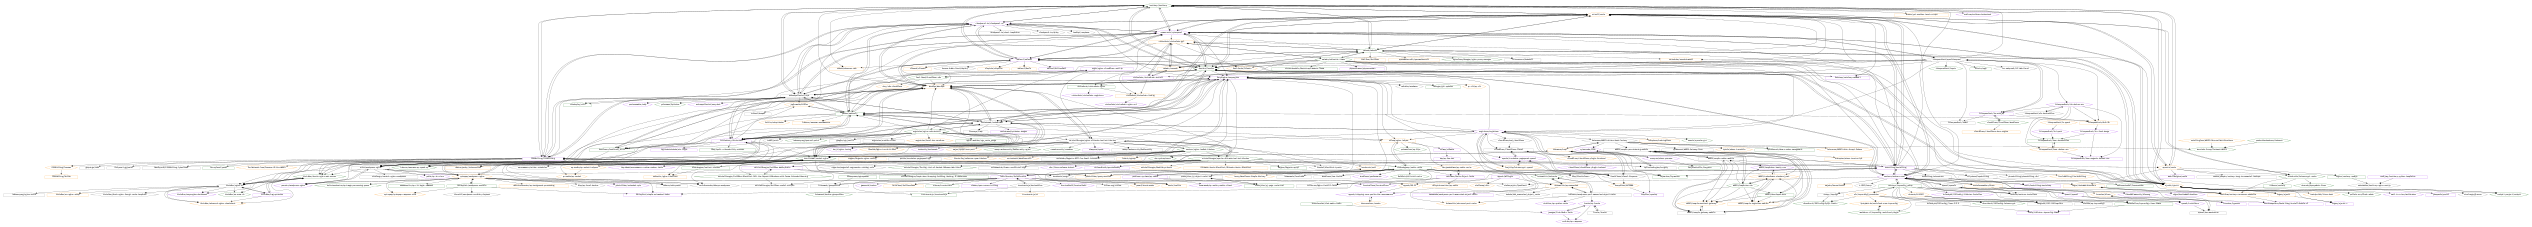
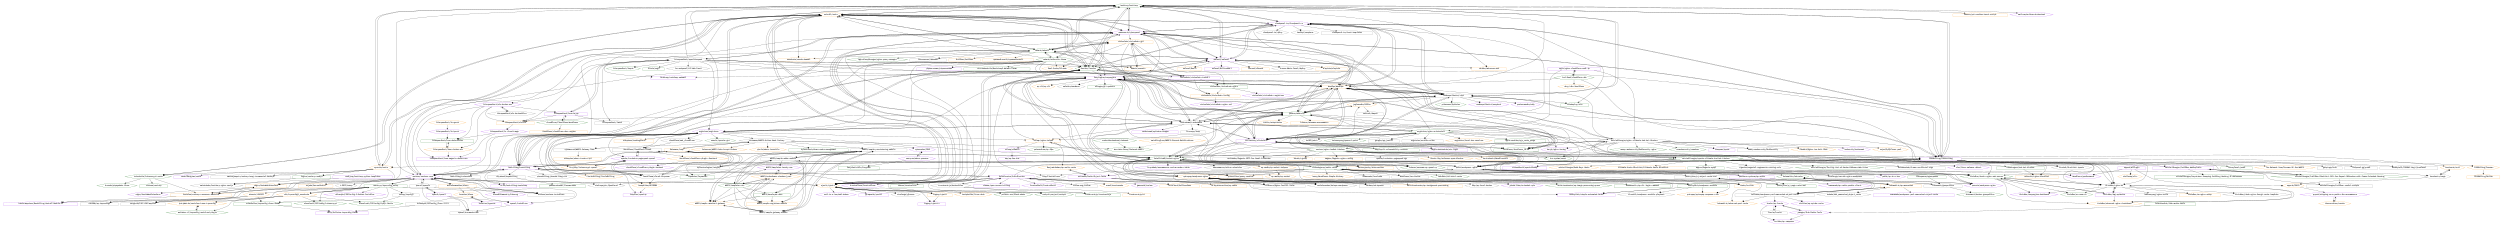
edge "wppunk/WPPlugin" -> "wppunk/shipping-nova-poshta-for-woocommerce": now "wppunk/WPPlugin" -> "WordPress/performance"
